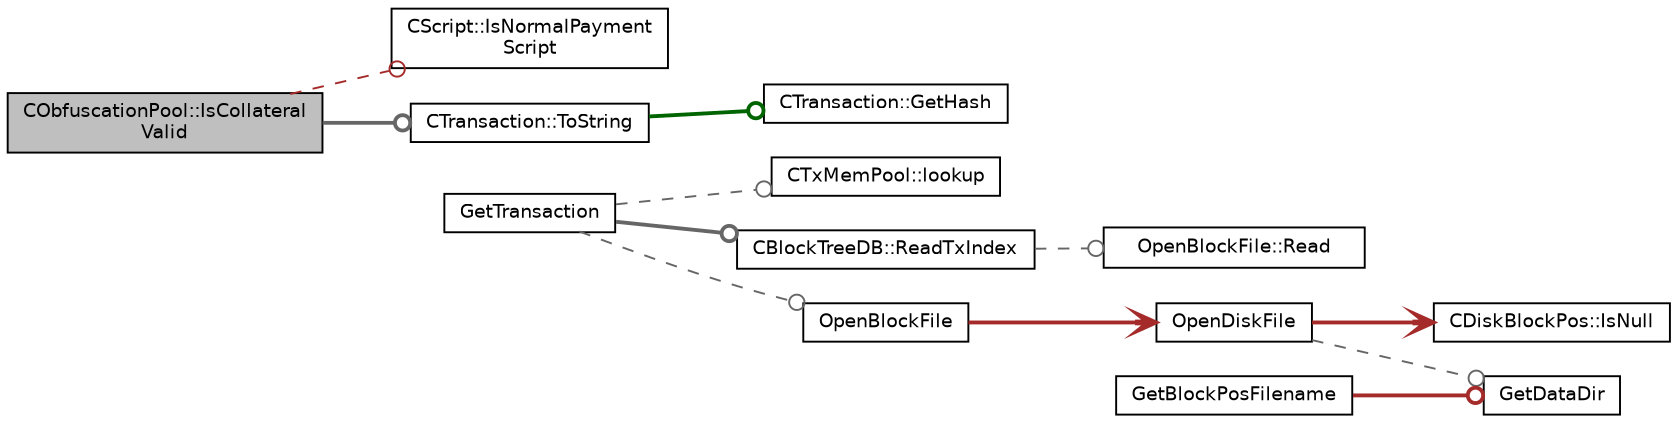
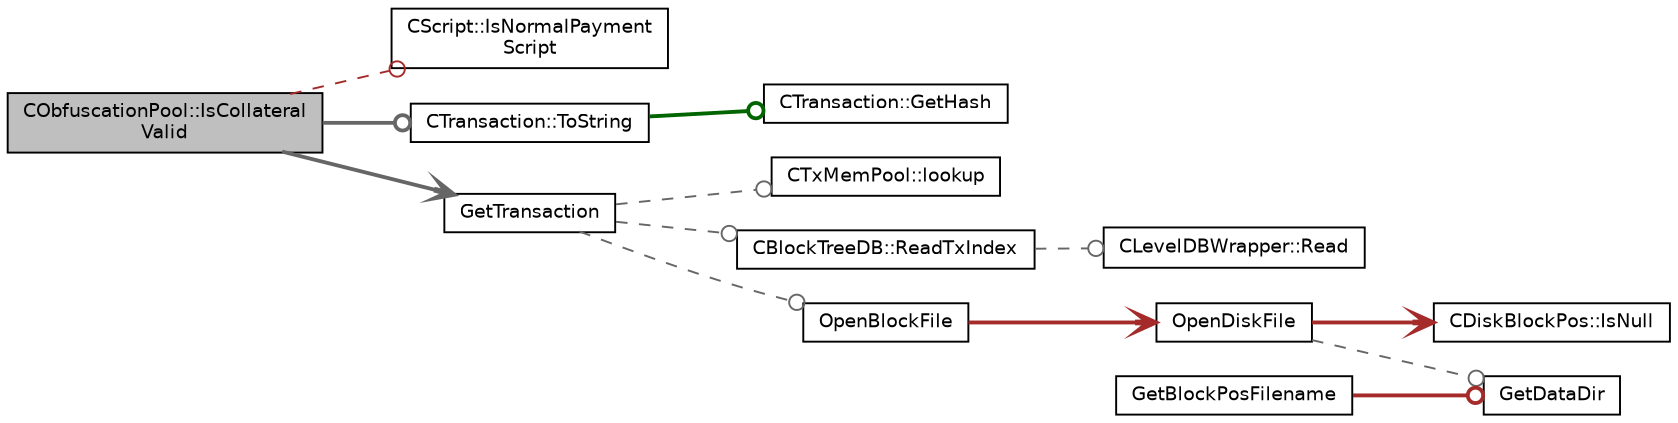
edge "CObfuscationPool::IsCollateral Valid" -> "GetTransaction": added
edge "GetTransaction" -> "CBlockTreeDB::ReadTxIndex": style bold -> dashed
node "OpenBlockFile::Read": label "OpenBlockFile::Read" -> "CLevelDBWrapper::Read"
